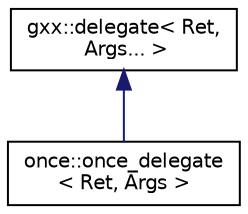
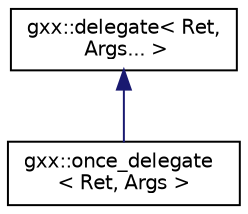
node "once::once_delegate < Ret, Args >": label "once::once_delegate < Ret, Args >" -> "gxx::once_delegate < Ret, Args >"
